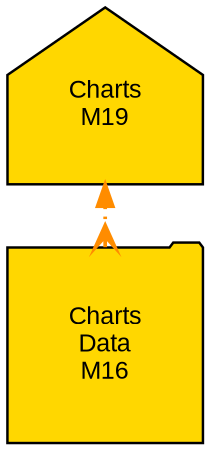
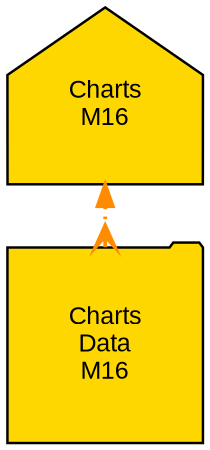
node "Charts M19": label "Charts M19" -> "Charts M16"
